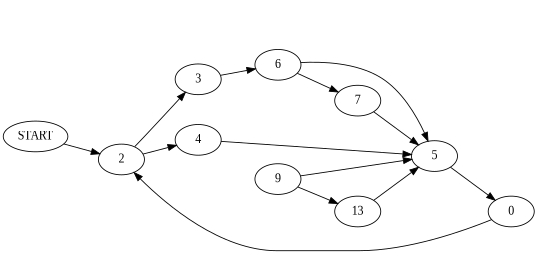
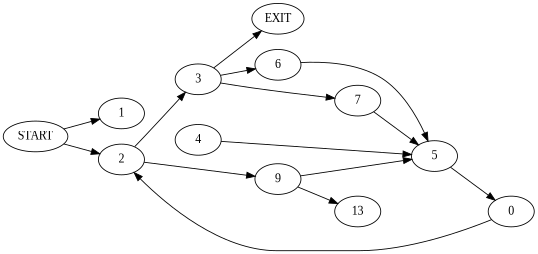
node "EXIT": added
edge "6" -> "7": now "3" -> "7"
node "1": added
edge "2" -> "4": now "2" -> "9"
edge "13" -> "5": removed
